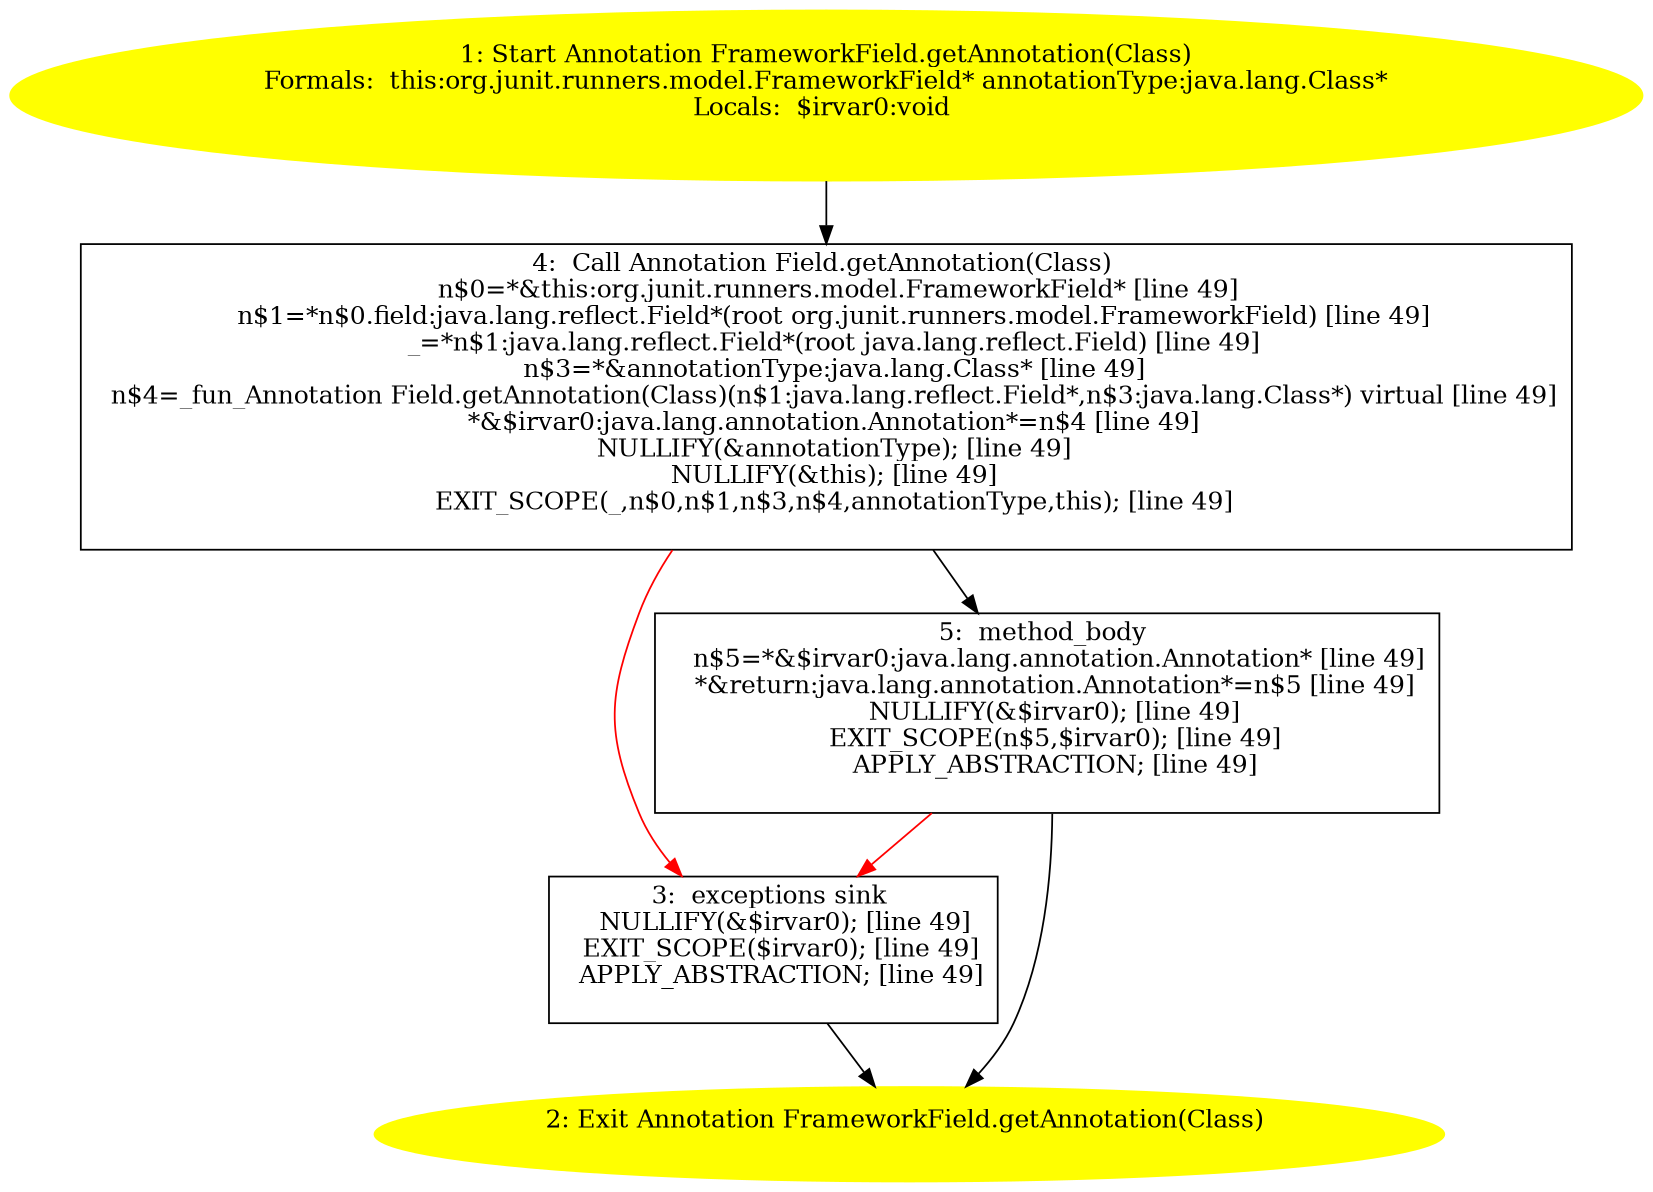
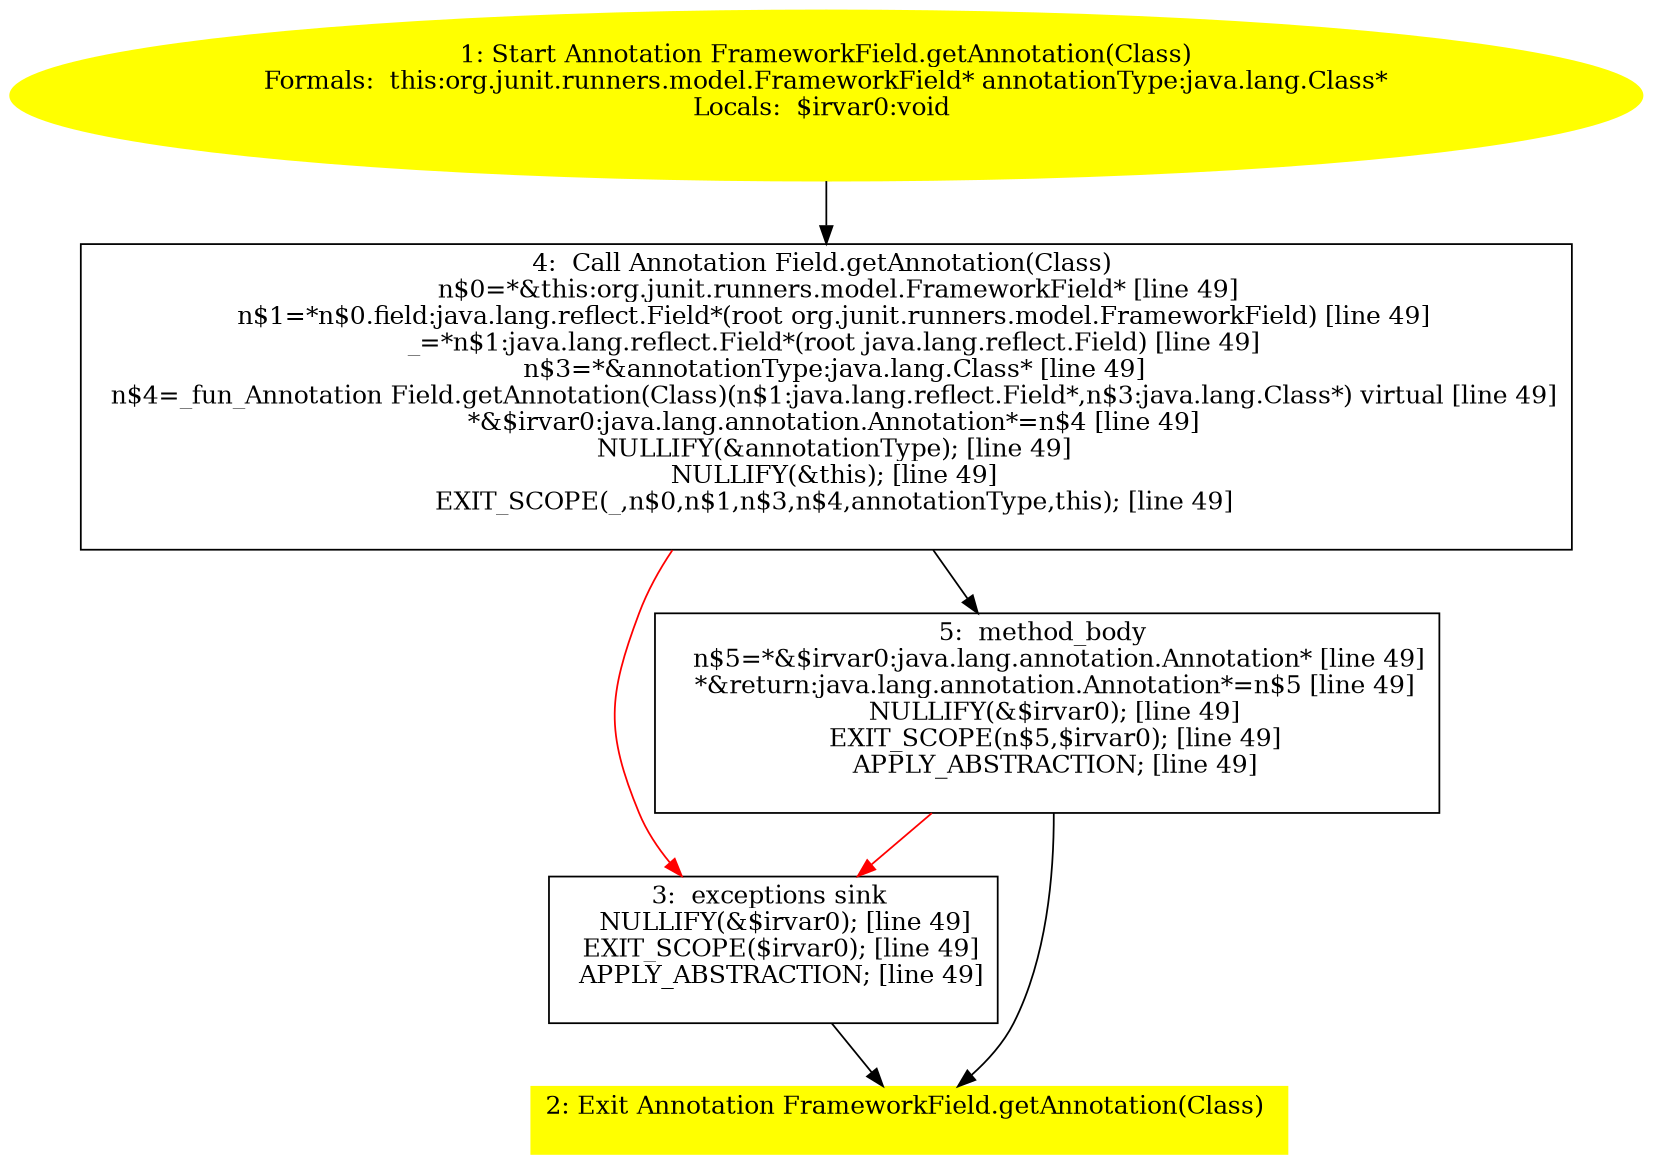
node "2: Exit Annotation FrameworkField.getAnnotation(Class)": shape ellipse -> box
